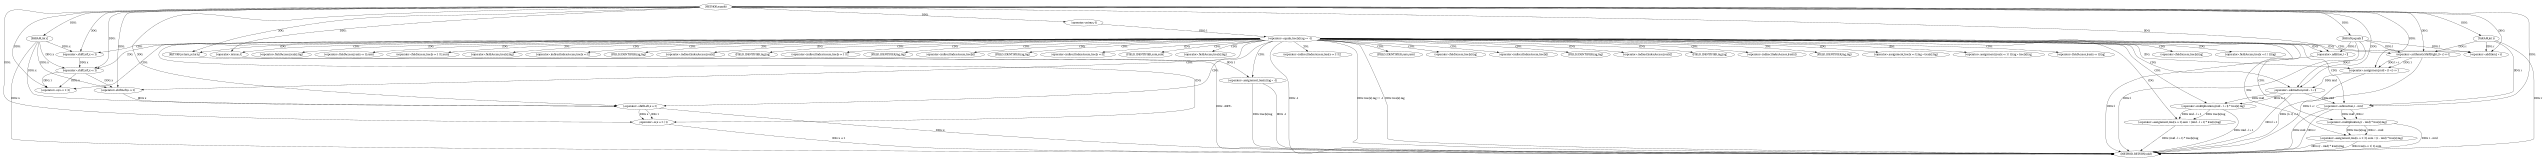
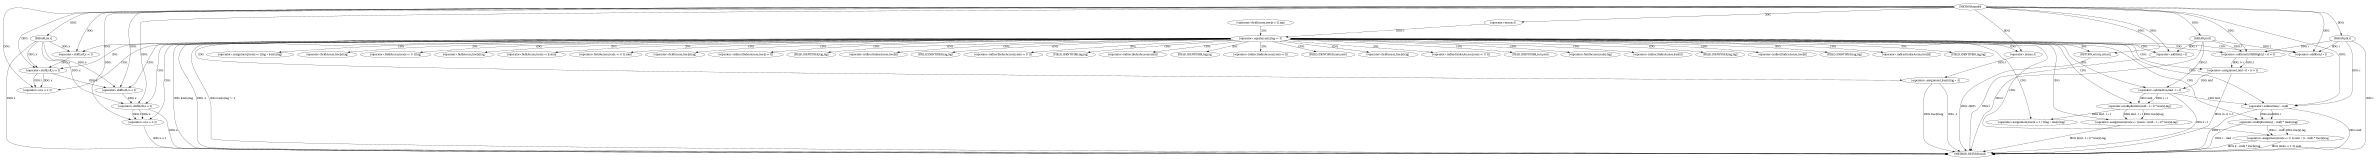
edge "(METHOD,equals)" -> "(<operator>.subtraction,mid - l + 1)": removed, label "DDG:"
edge "(METHOD,equals)" -> "(<operator>.assignment,mid = (l + r) >> 1)": removed, label "DDG:"
node "(PARAM,equals l)": label "(PARAM,equals l)" -> "(PARAM,int l)"
edge "(<operator>.equals,tree[x].tag == -1)" -> "(<operator>.fieldAccess,tree[x << 1].tag)": reversed
edge "(<operator>.arithmeticShiftRight,(l + r) >> 1)" -> "(METHOD_RETURN,void)": removed, label "DDG: l + r"
edge "(<operator>.multiplication,(mid - l + 1) * tree[x].tag)" -> "(METHOD_RETURN,void)": now "(<operator>.multiplication,(mid - l + 1) * tree[x].tag)" -> "(<operator>.assignment,tree[x << 1 | 1].tag = tree[x].tag)"
